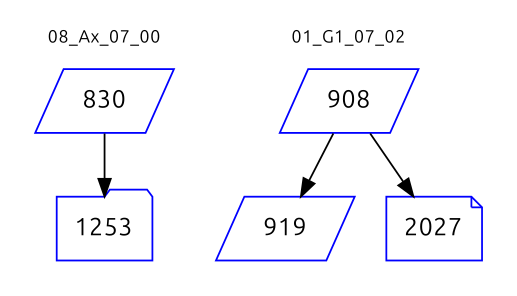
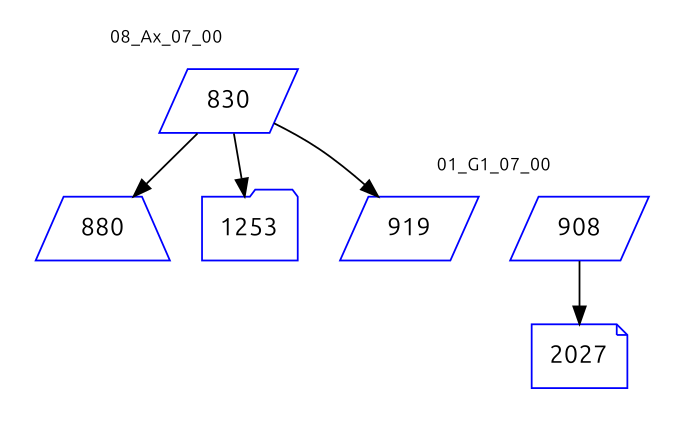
cluster "01_G1_07_02": label "01_G1_07_02" -> "01_G1_07_00"
edge "908" -> "919": now "830" -> "919"
node "880": added
